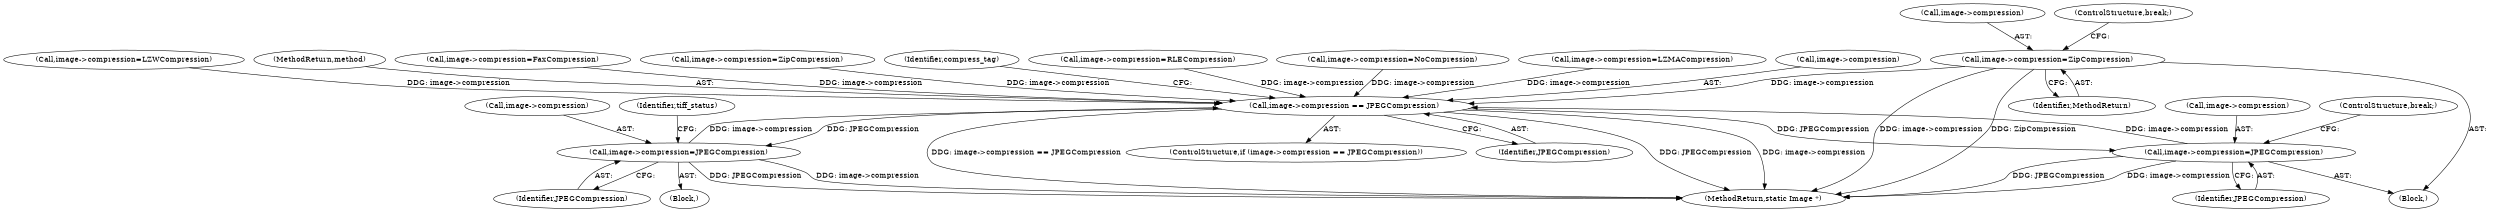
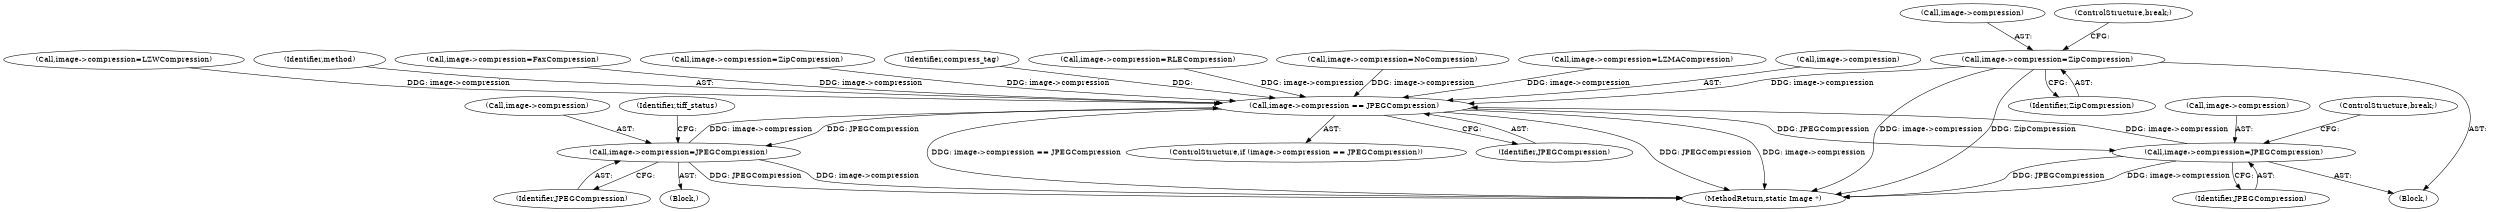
node "(MethodReturn,method)": label "(MethodReturn,method)" -> "(Identifier,method)"
edge "(Identifier,compress_tag)" -> "(Call,image->compression == JPEGCompression)": label "CFG: " -> "DDG: "
node "(Identifier,MethodReturn)": label "(Identifier,MethodReturn)" -> "(Identifier,ZipCompression)"
